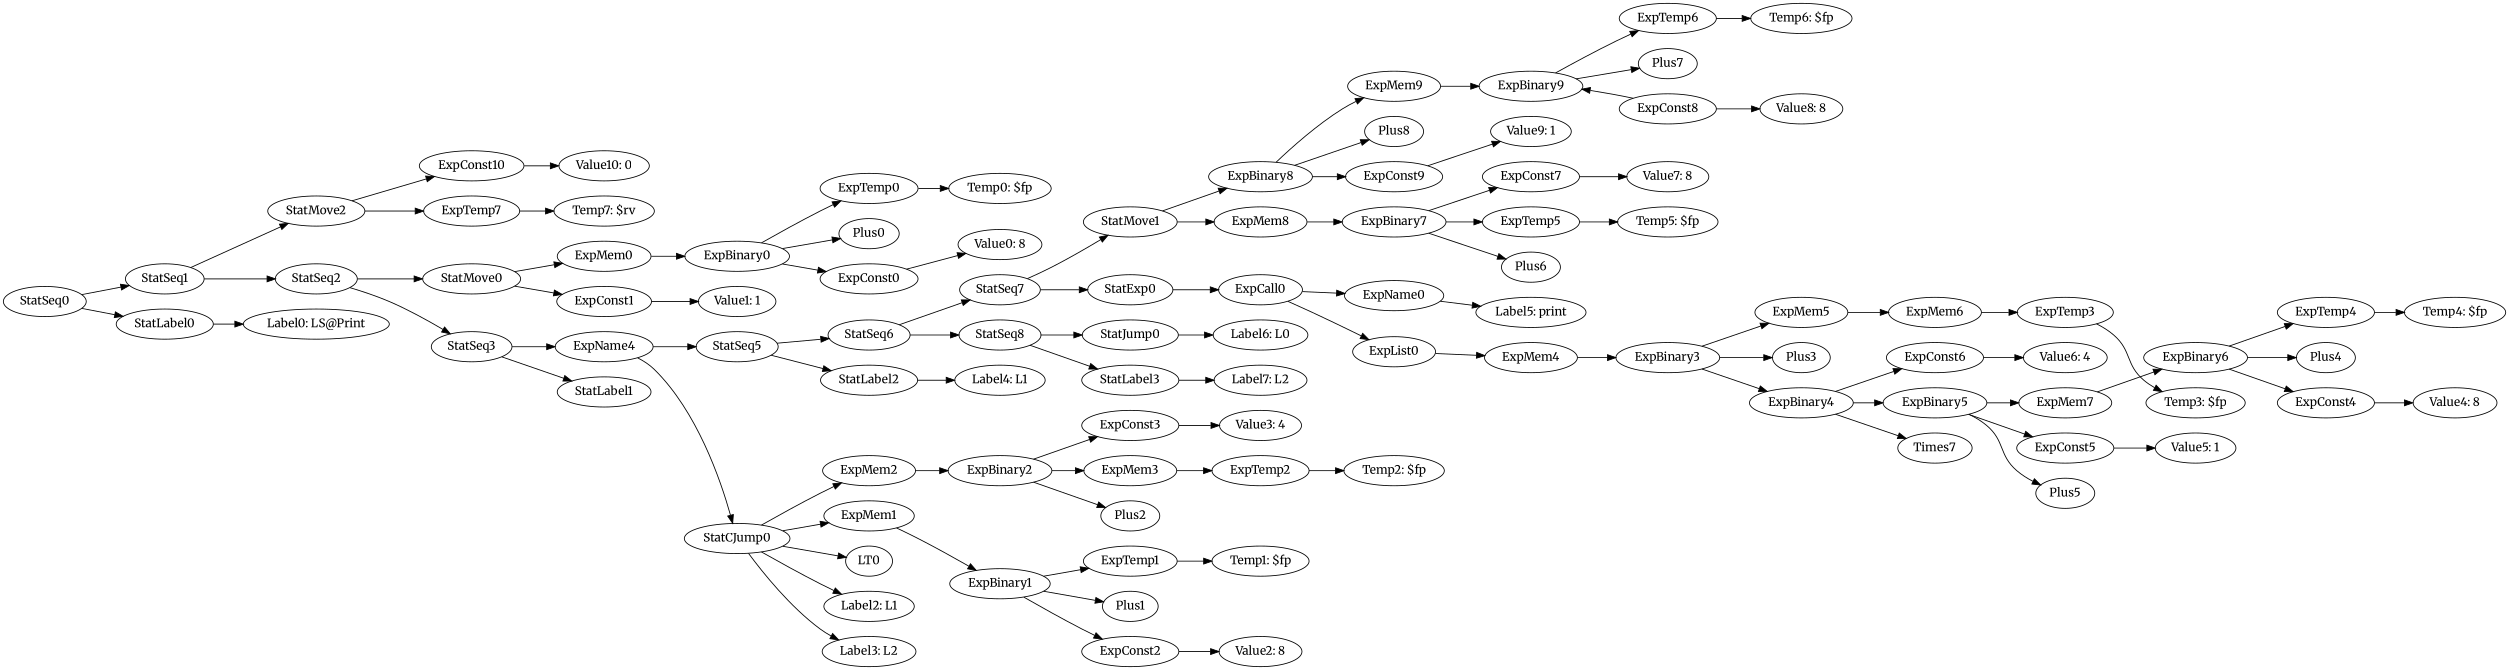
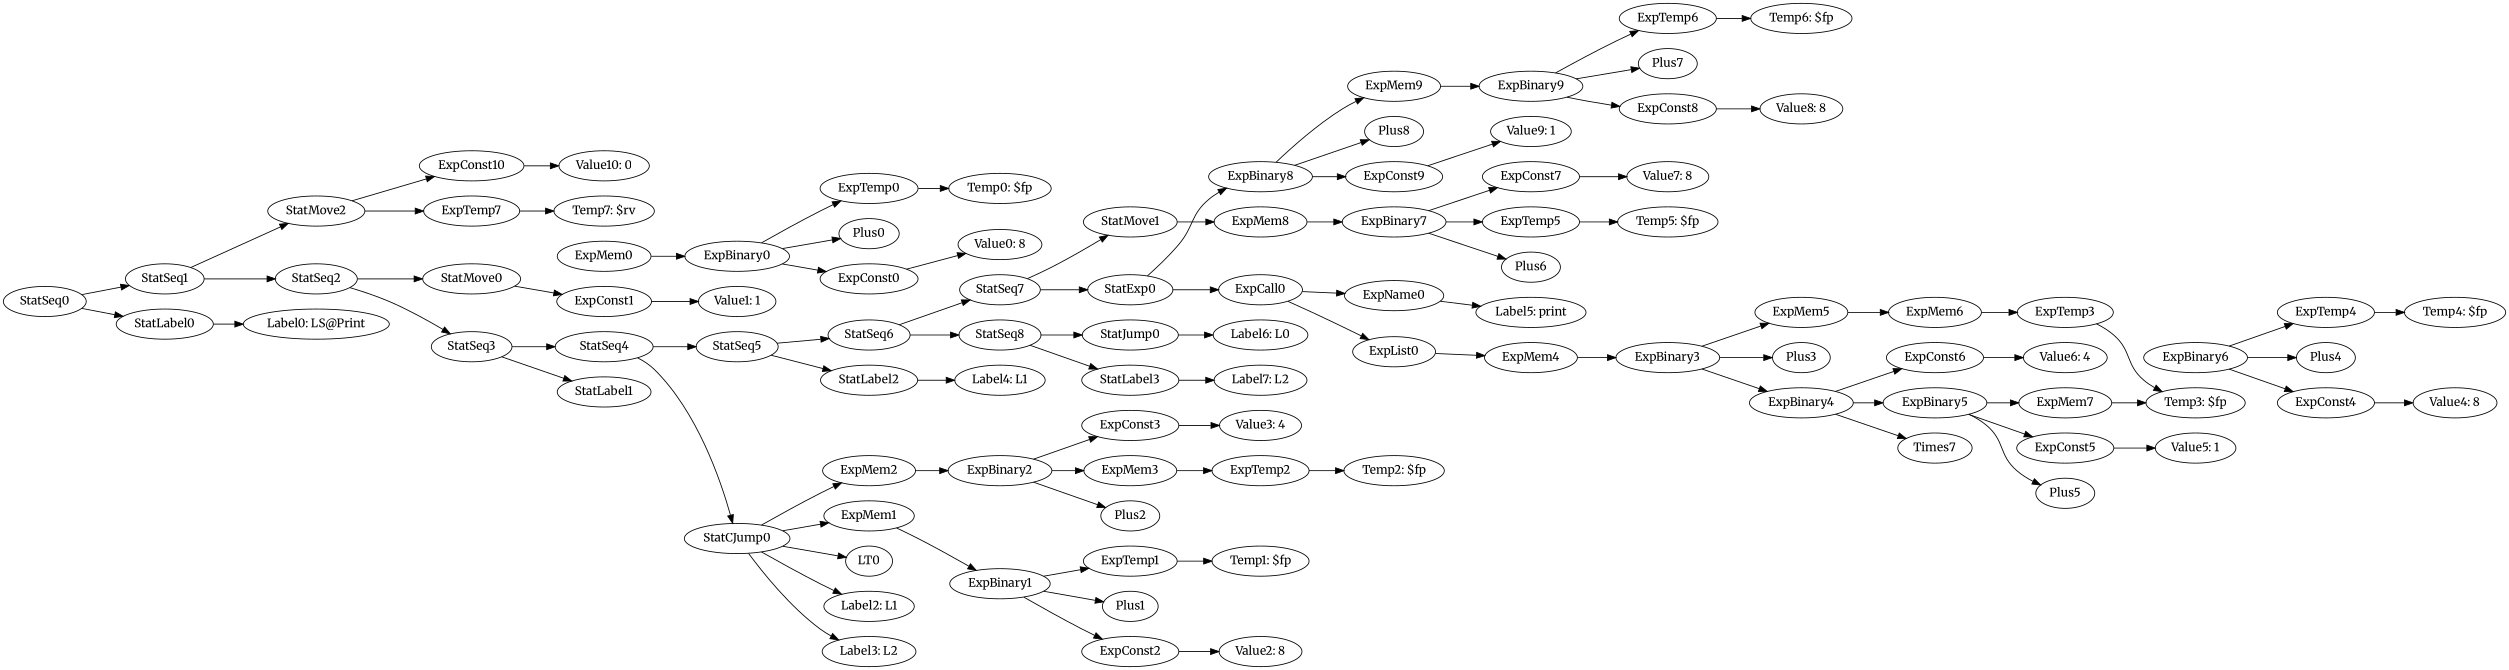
edge "ExpConst8" -> "ExpBinary9": reversed
edge "StatMove1" -> "ExpBinary8": now "StatExp0" -> "ExpBinary8"
edge "StatMove0" -> "ExpMem0": removed
node "ExpName4": label "ExpName4" -> "StatSeq4"
edge "ExpMem7" -> "ExpBinary6": now "ExpMem7" -> "Temp3: $fp"
